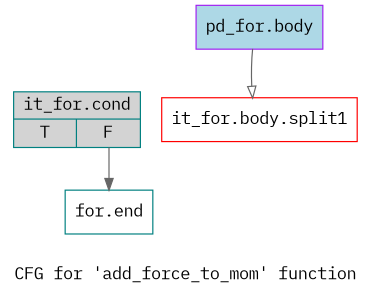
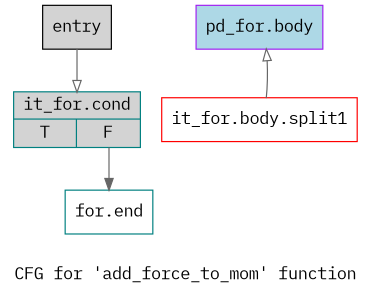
node "entry": added
edge "pd_for.body" -> "it_for.body.split1": reversed
